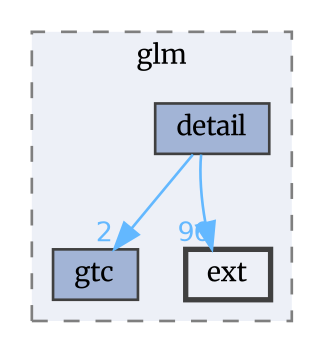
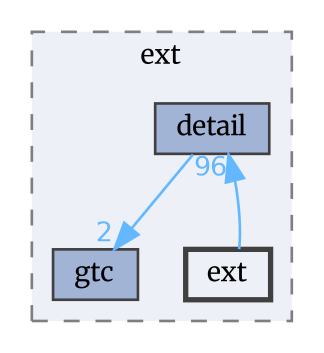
cluster "glm": label "glm" -> "ext"
edge "detail" -> "ext": reversed
